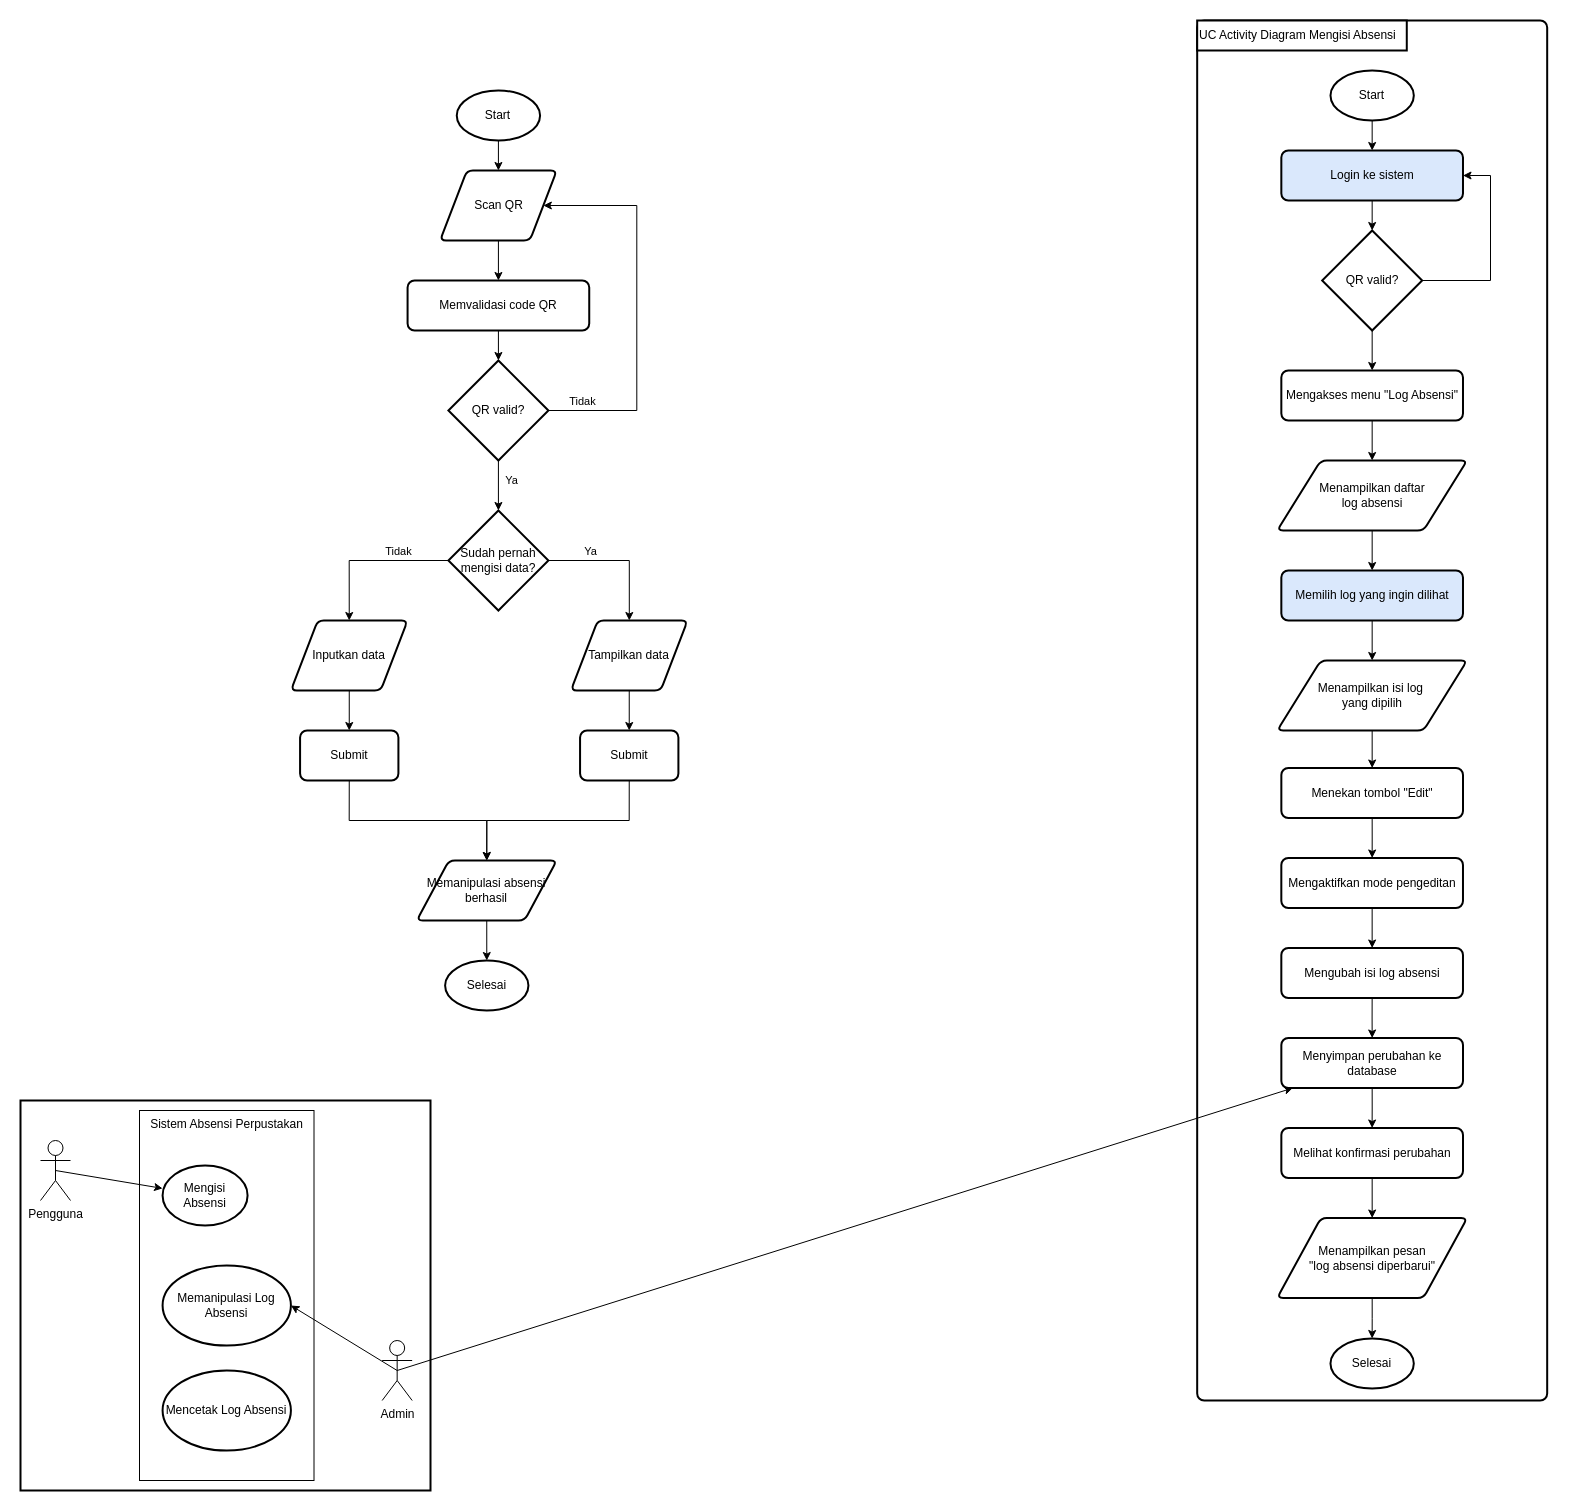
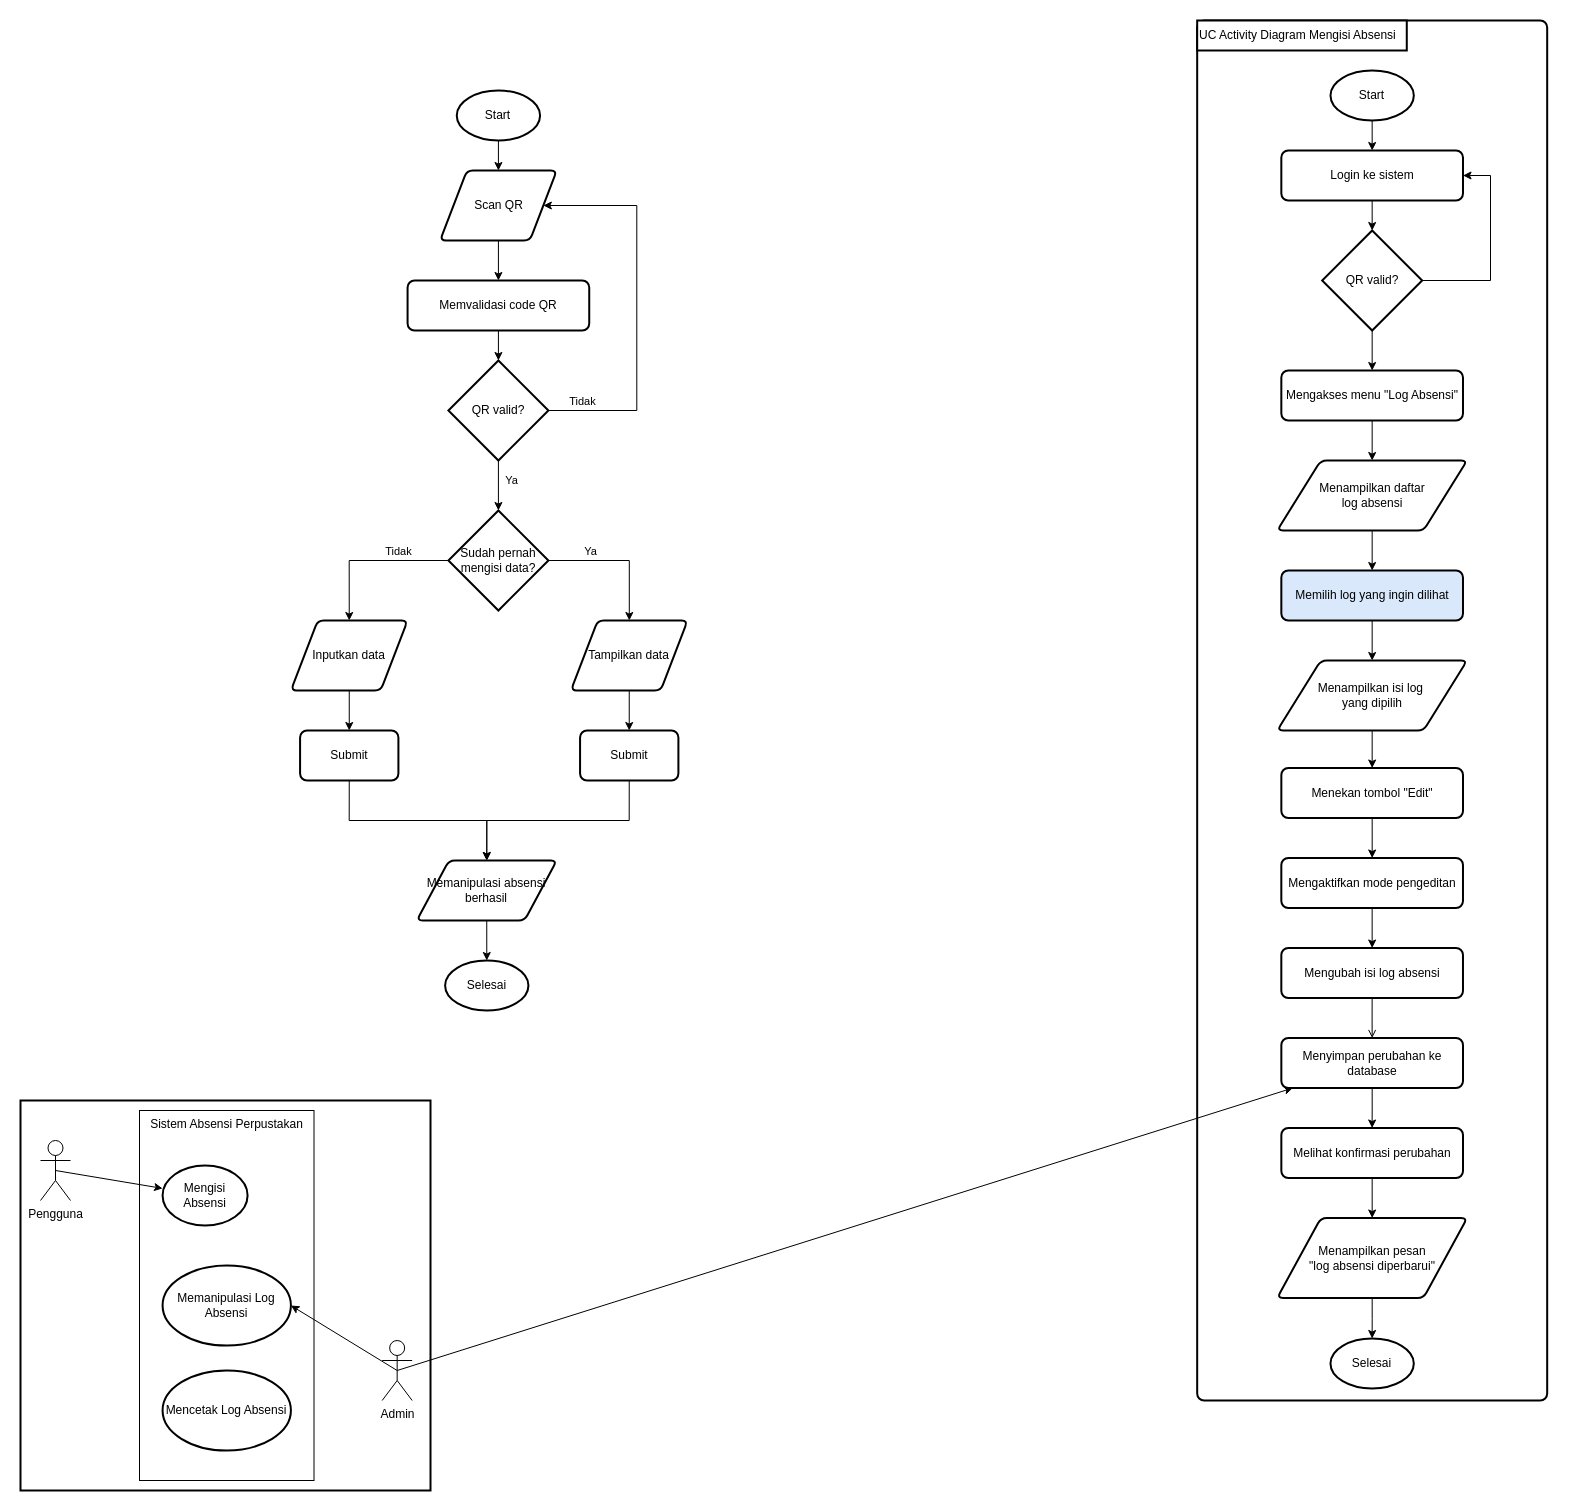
node "Login ke sistem": fillcolor #dae8fc -> #ffffff
edge "Mengubah isi log absensi" -> "Menyimpan perubahan ke database": arrowhead classic -> open
